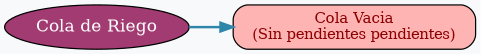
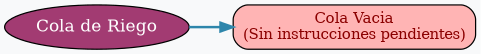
node "Cola Vacia (Sin pendientes pendientes)": label "Cola Vacia (Sin pendientes pendientes)" -> "Cola Vacia (Sin instrucciones pendientes)"
